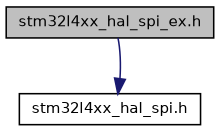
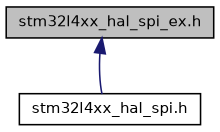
edge "stm32l4xx_hal_spi_ex.h" -> "stm32l4xx_hal_spi.h": reversed
